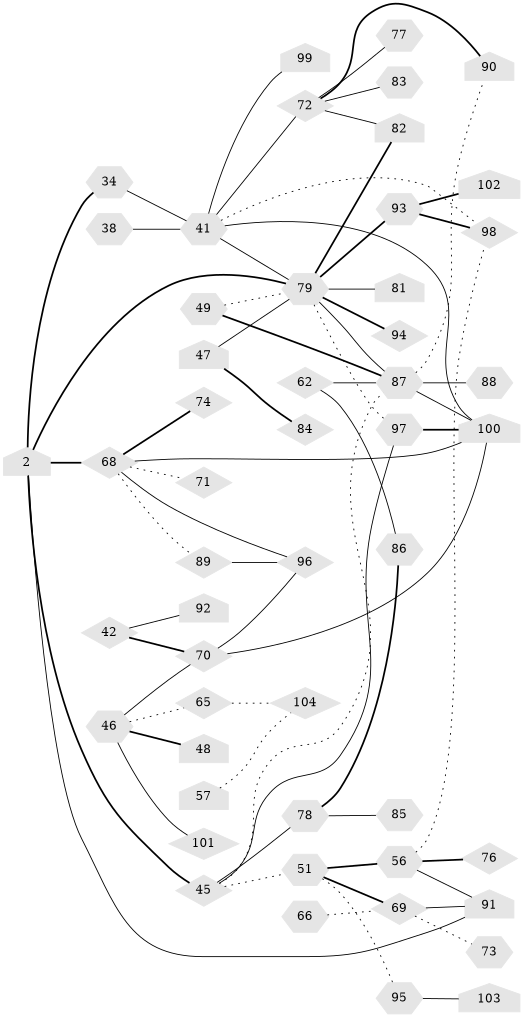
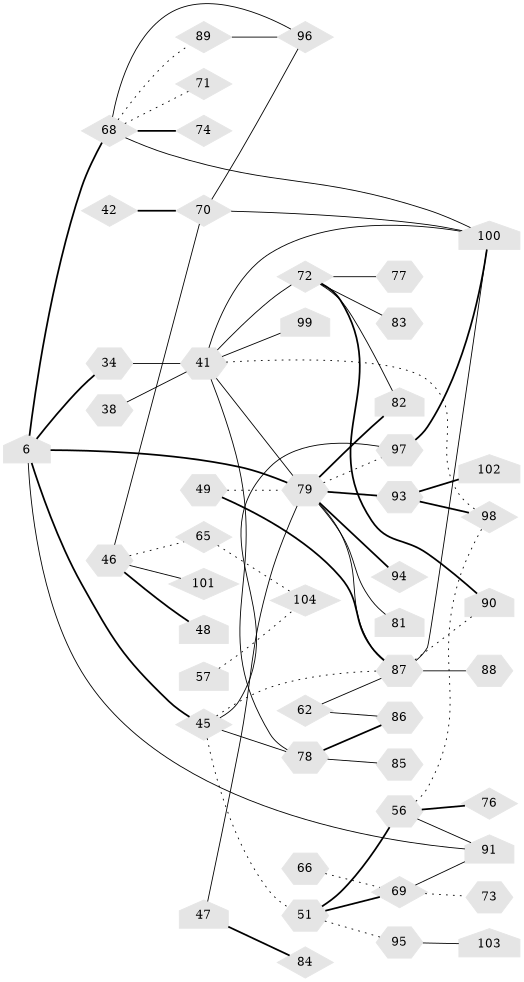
node "2": label "2" -> "6"
edge "41" -- "78": added
node "92": removed
